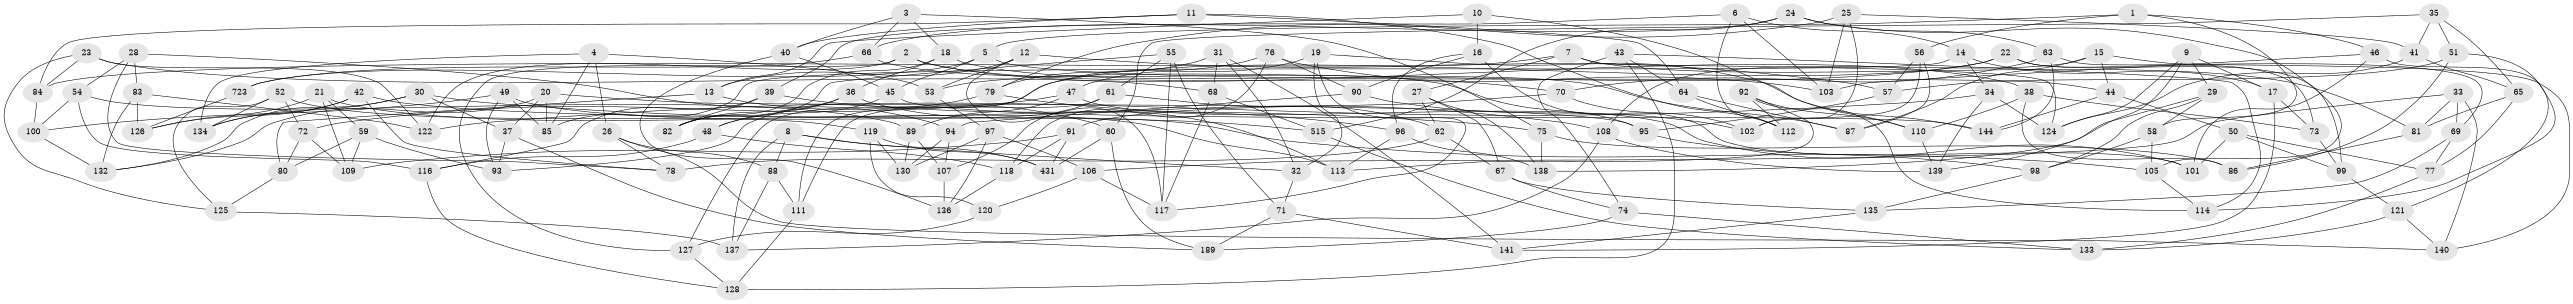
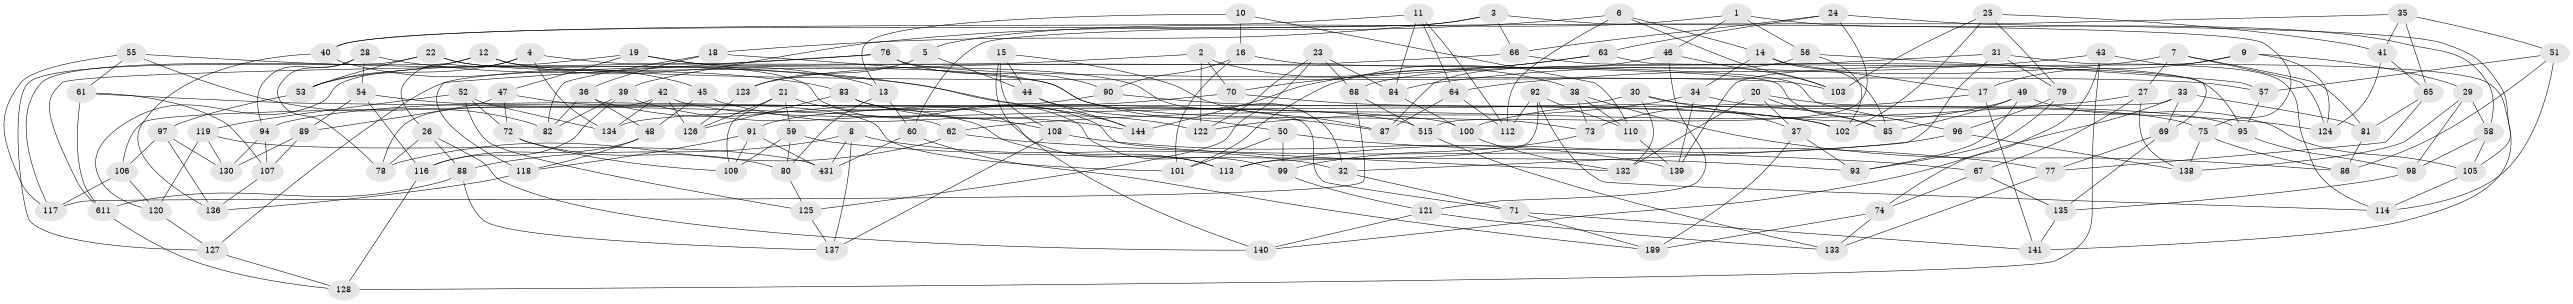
edge "5" -- "45": removed
node "723": label "723" -> "123"
edge "19" -- "117": now "19" -- "120"
node "111": label "111" -> "611"
